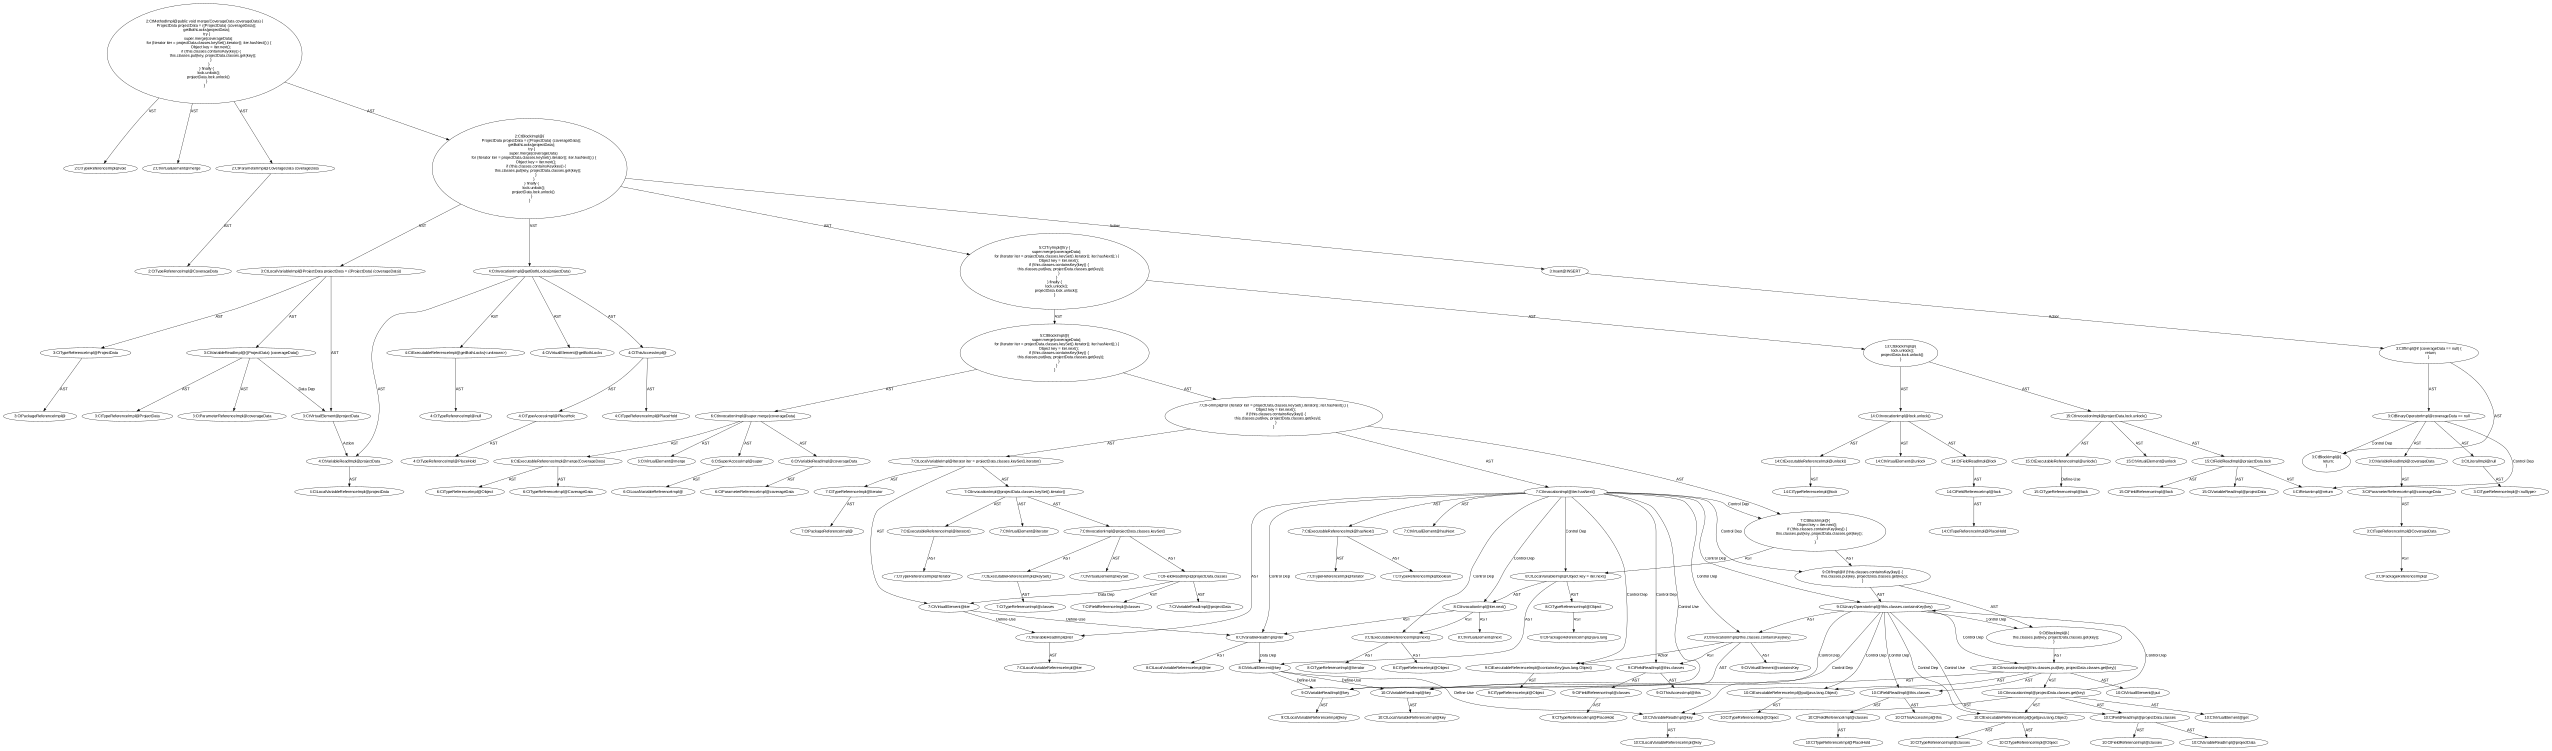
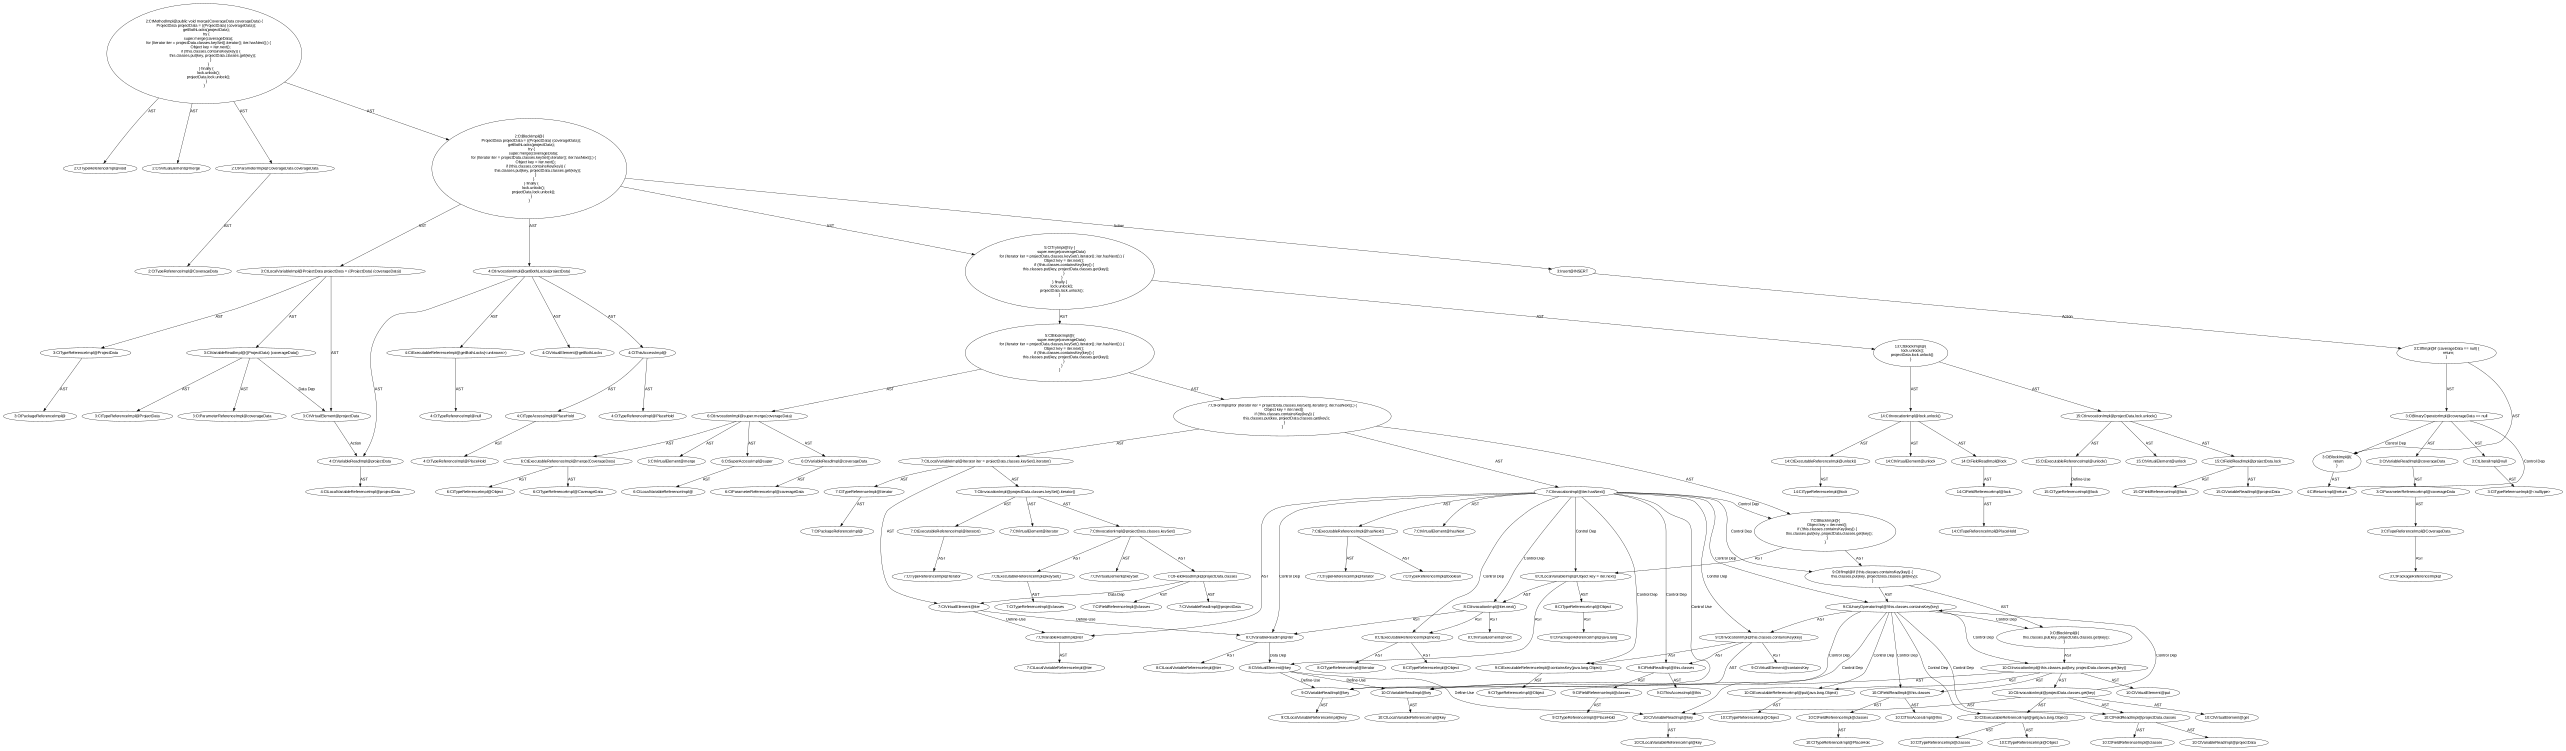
edge "15:CtFieldReadImpl@projectData.lock" -> "4:CtReturnImpl@return": now "3:CtBlockImpl@{ return; }" -> "4:CtReturnImpl@return"
edge "9:CtInvocationImpl@this.classes.containsKey(key)" -> "9:CtExecutableReferenceImpl@containsKey(java.lang.Object)": label "Action" -> "AST"
edge "9:CtUnaryOperatorImpl@!this.classes.containsKey(key)" -> "10:CtFieldReadImpl@projectData.classes": label "Control Use" -> "Control Dep"
